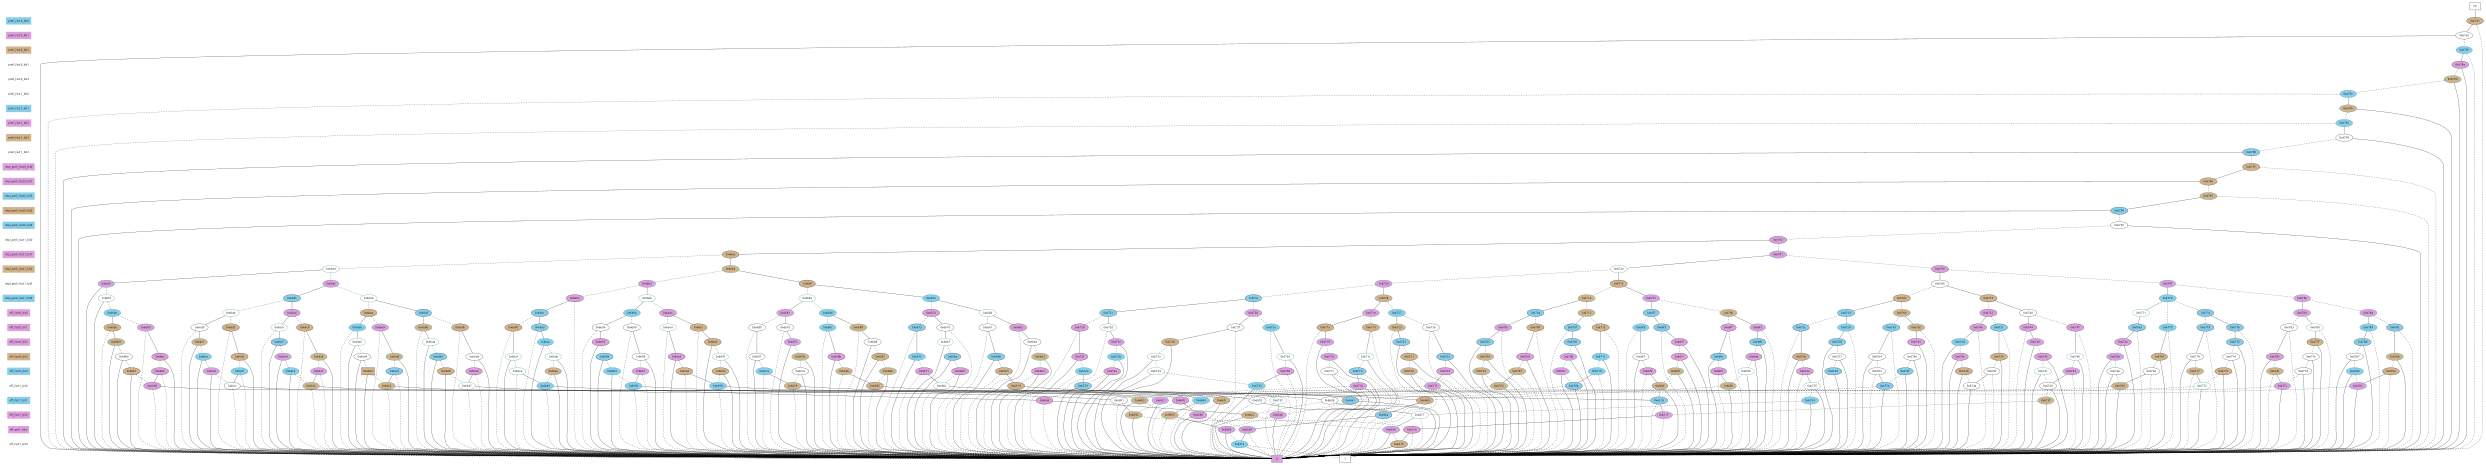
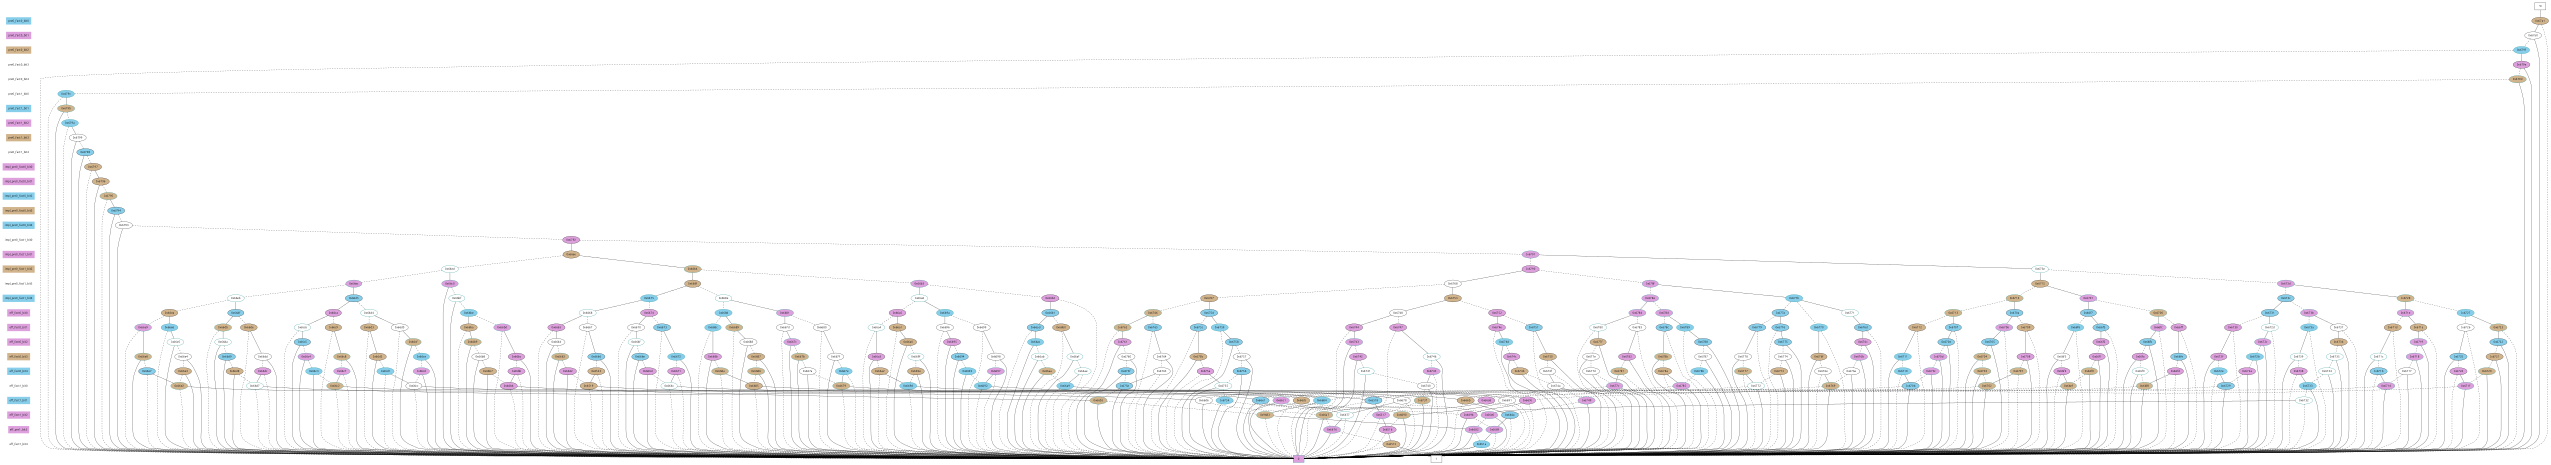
node "0x66e3": shape box -> ellipse
node "0x6749": added
